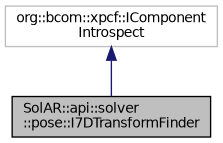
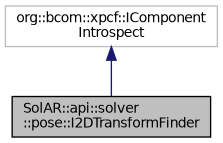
node "SolAR::api::solver ::pose::I7DTransformFinder": label "SolAR::api::solver ::pose::I7DTransformFinder" -> "SolAR::api::solver ::pose::I2DTransformFinder"
